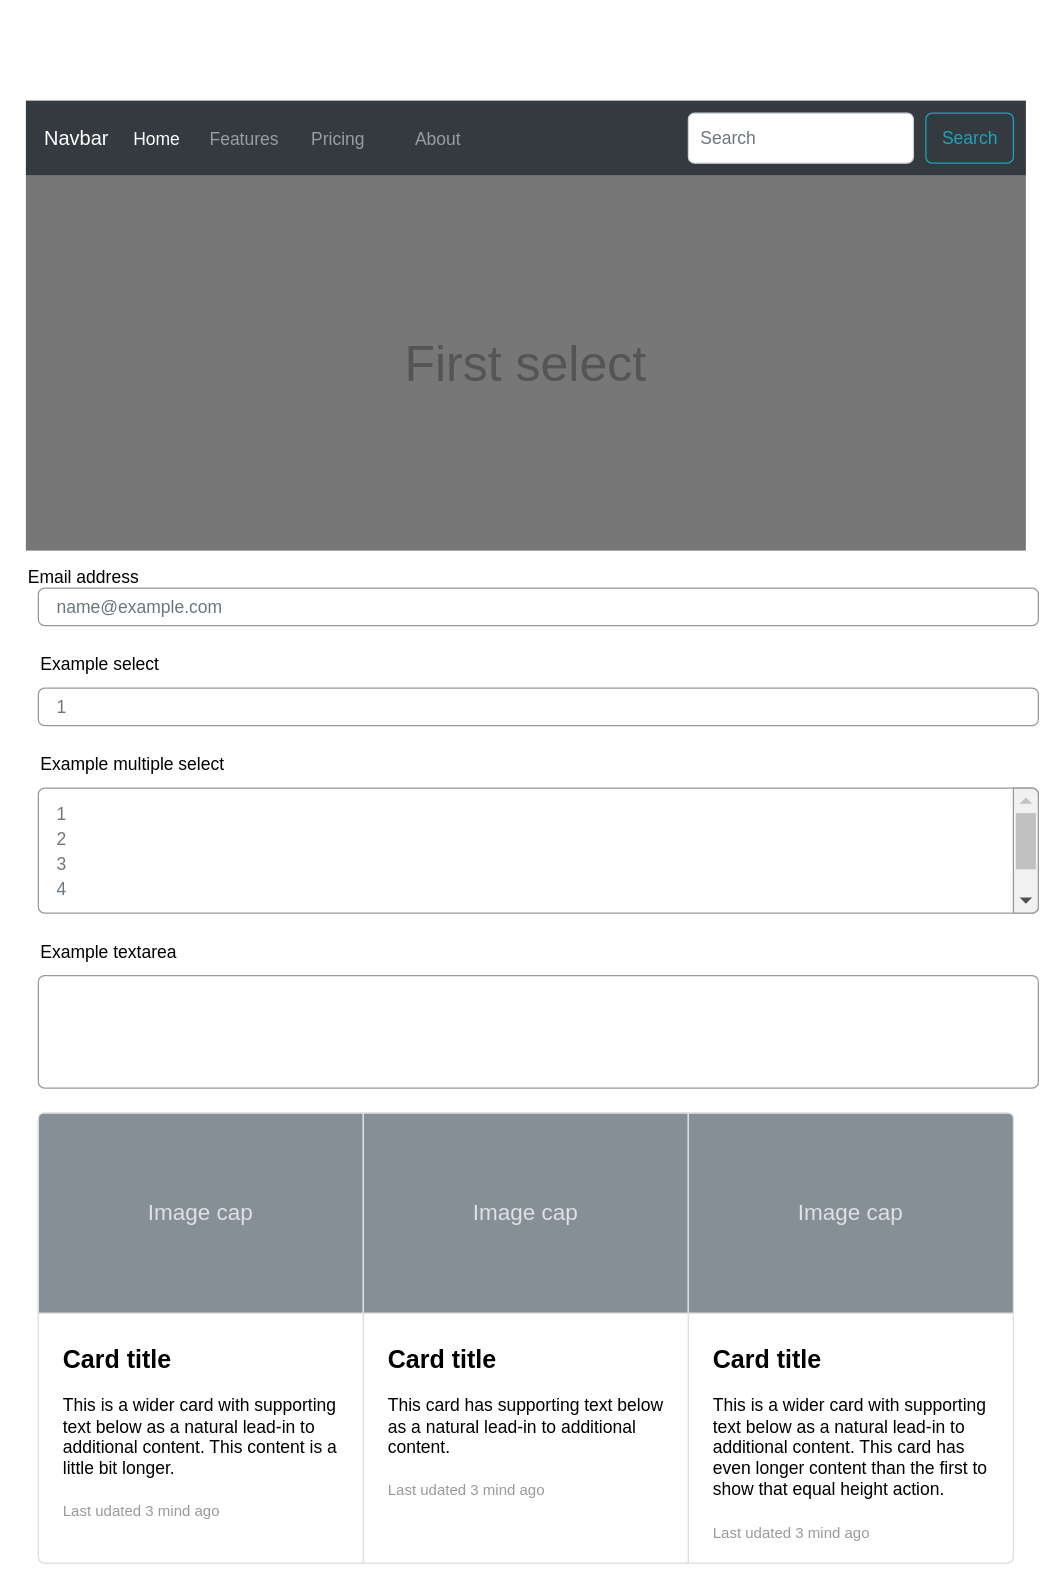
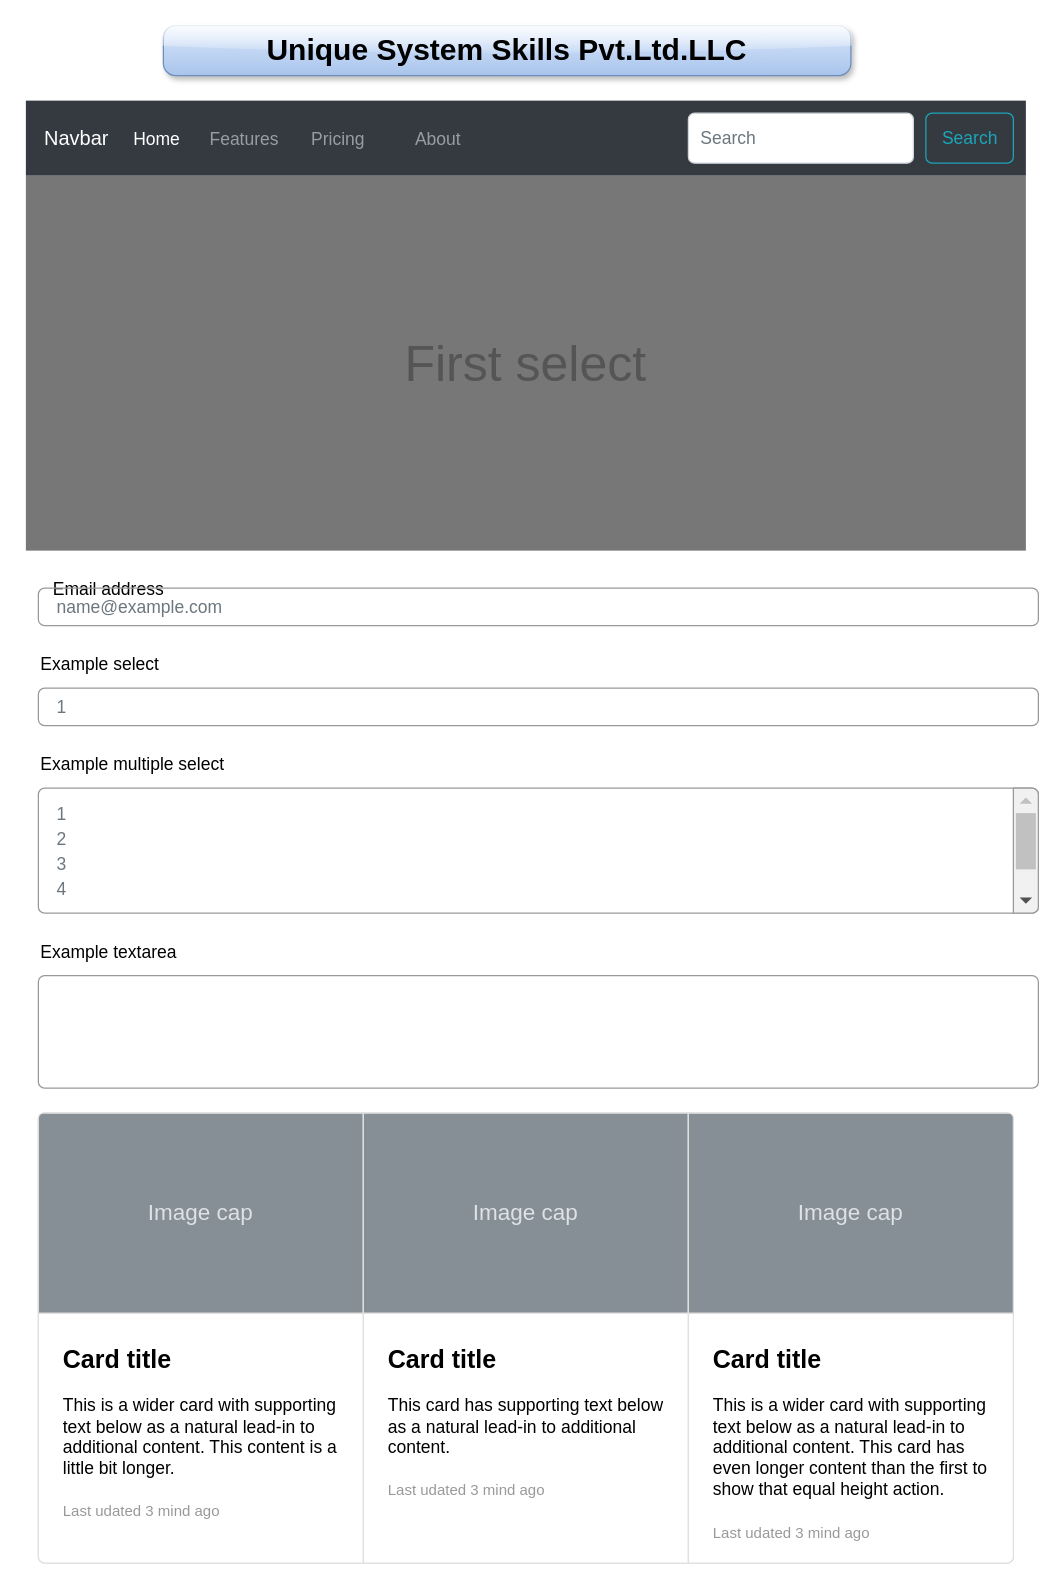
node "Unique System Skills Pvt.Ltd.LLC": added
node "Email address": moved (188, 576) -> (213, 588)
